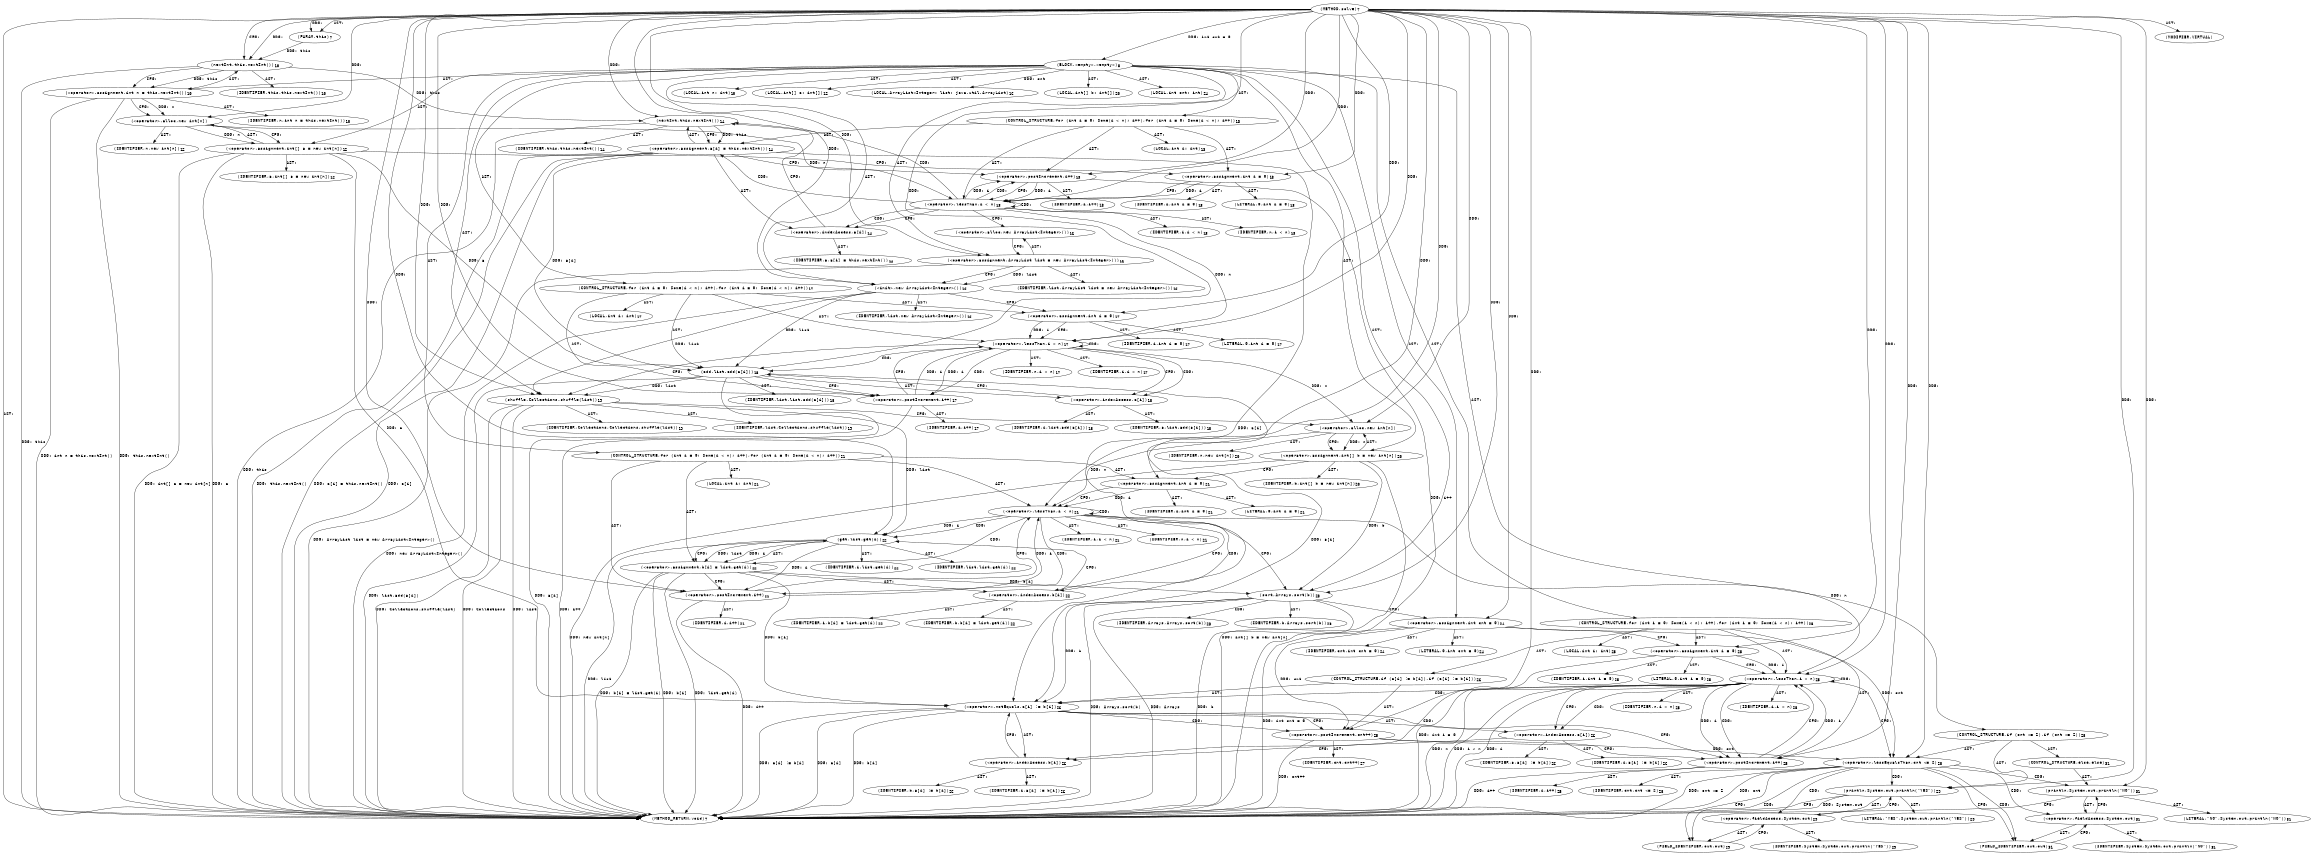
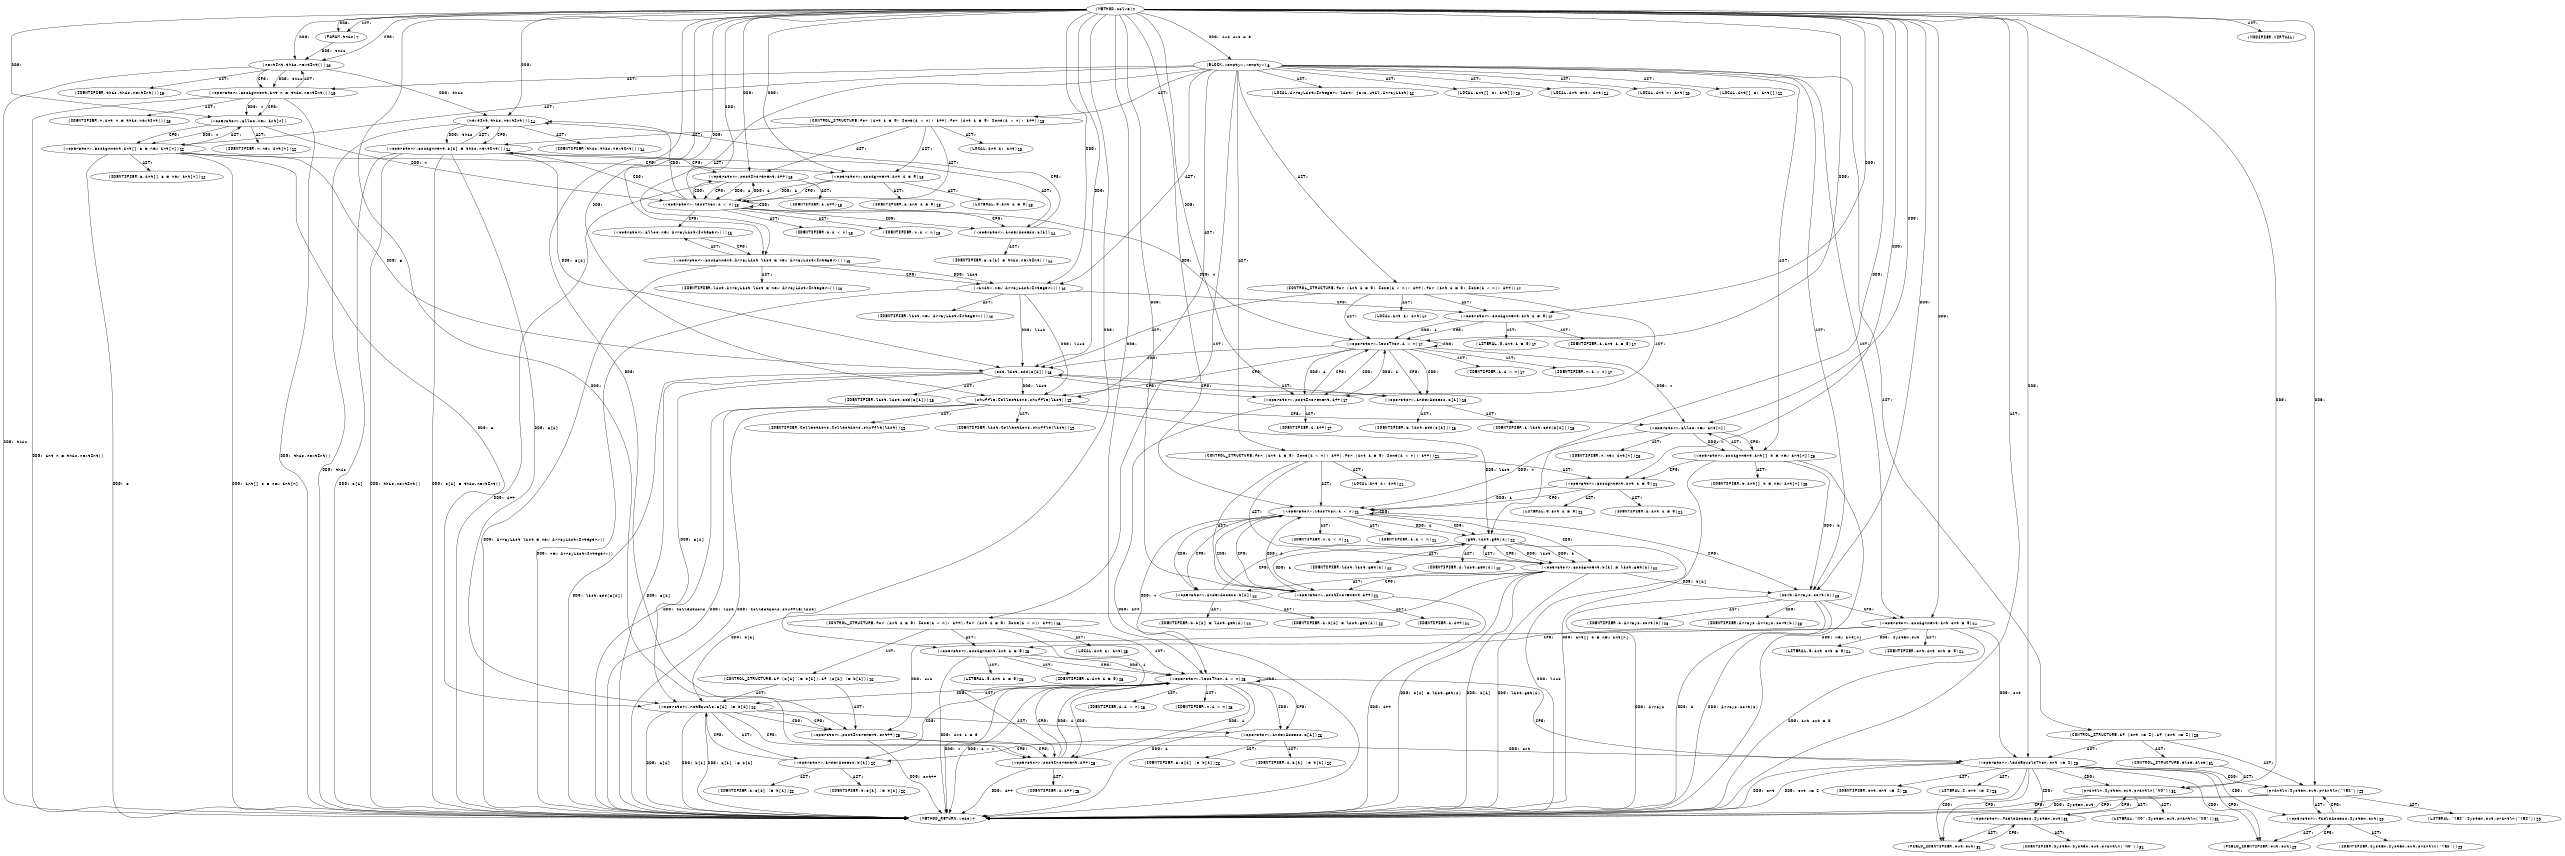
edge "(BLOCK,<empty>,<empty>)" -> "(LOCAL,ArrayList<Integer> list: java.util.ArrayList)": label "DDG: cnt" -> "AST: "
edge "(sort,Arrays.sort(b))" -> "(<operator>.notEquals,a[i] != b[i])": removed, label "DDG: b"
edge "(<operator>.assignment,int cnt = 0)" -> "(LITERAL,0,int cnt = 0)": label "AST: " -> "DDG: System.out"
node "(IDENTIFIER,cnt,cnt++)": removed
node "(LITERAL,2,cnt <= 2)": added
